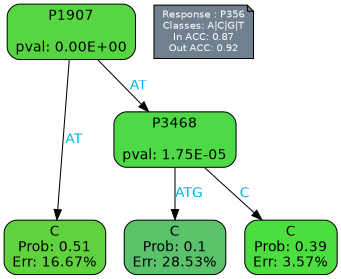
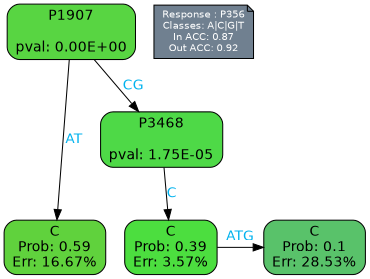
edge "P1907 pval: 0.00E+00" -> "P3468 pval: 1.75E-05": label "AT" -> "CG"
edge "P3468 pval: 1.75E-05" -> "C Prob: 0.1 Err: 28.53%": now "C Prob: 0.39 Err: 3.57%" -> "C Prob: 0.1 Err: 28.53%"
node "C Prob: 0.51 Err: 16.67%": label "C Prob: 0.51 Err: 16.67%" -> "C Prob: 0.59 Err: 16.67%"
